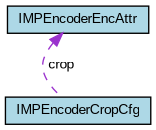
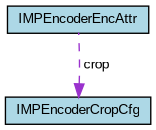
edge "IMPEncoderCropCfg" -> "IMPEncoderEncAttr": reversed
